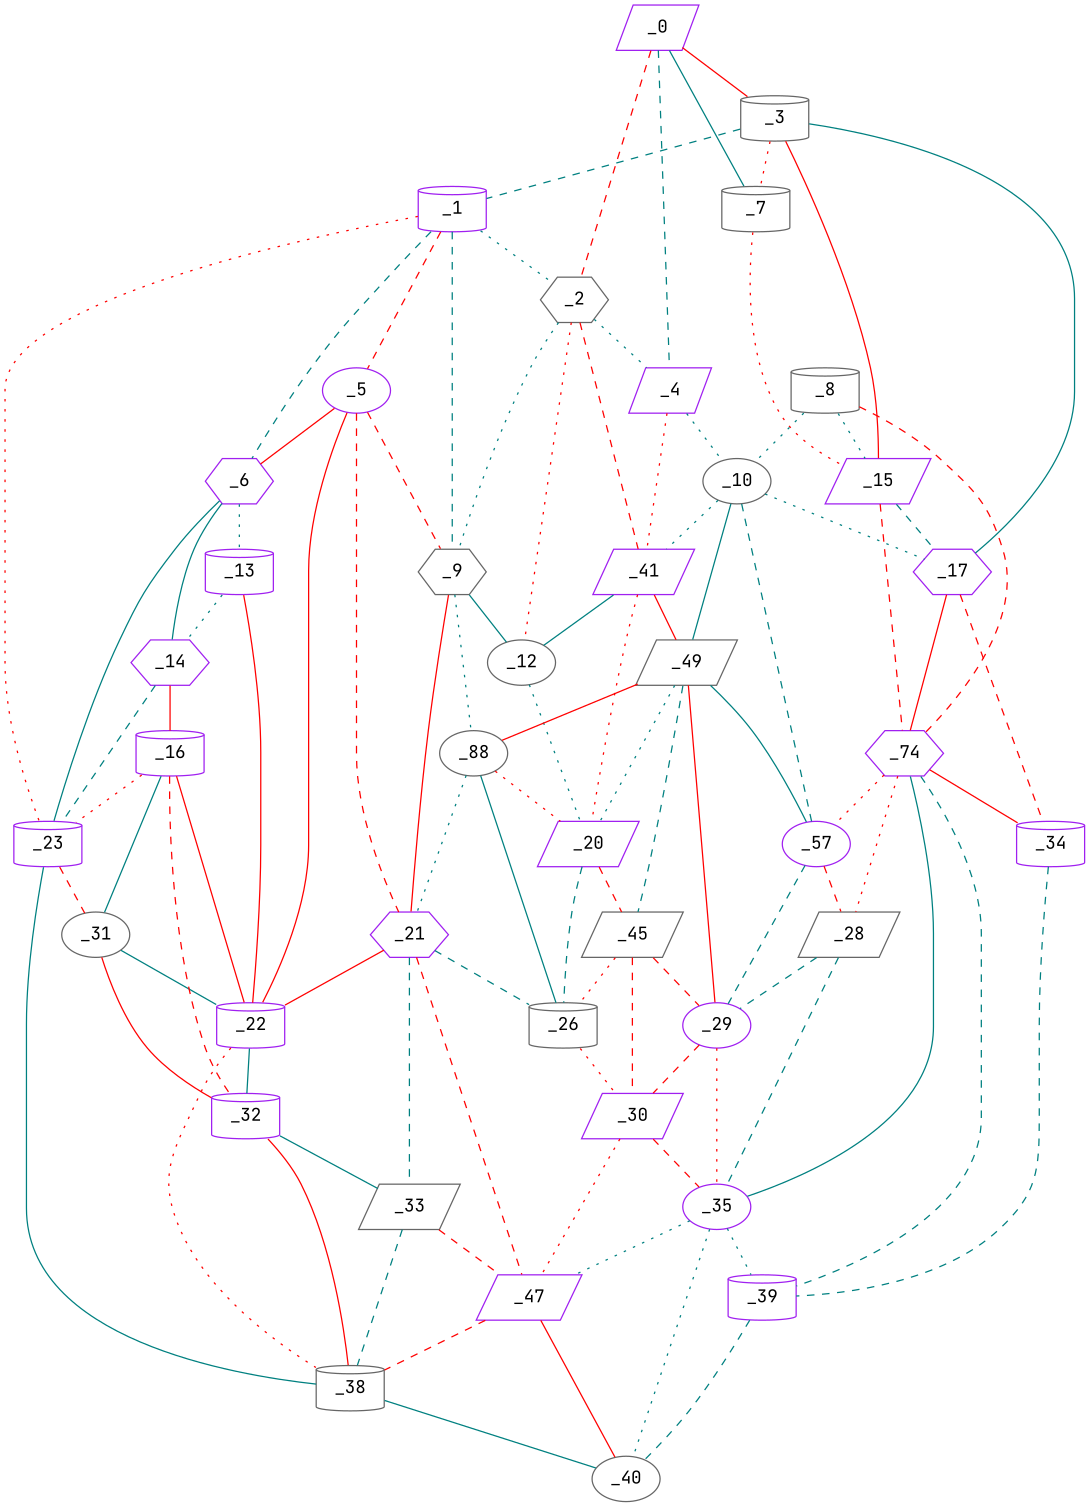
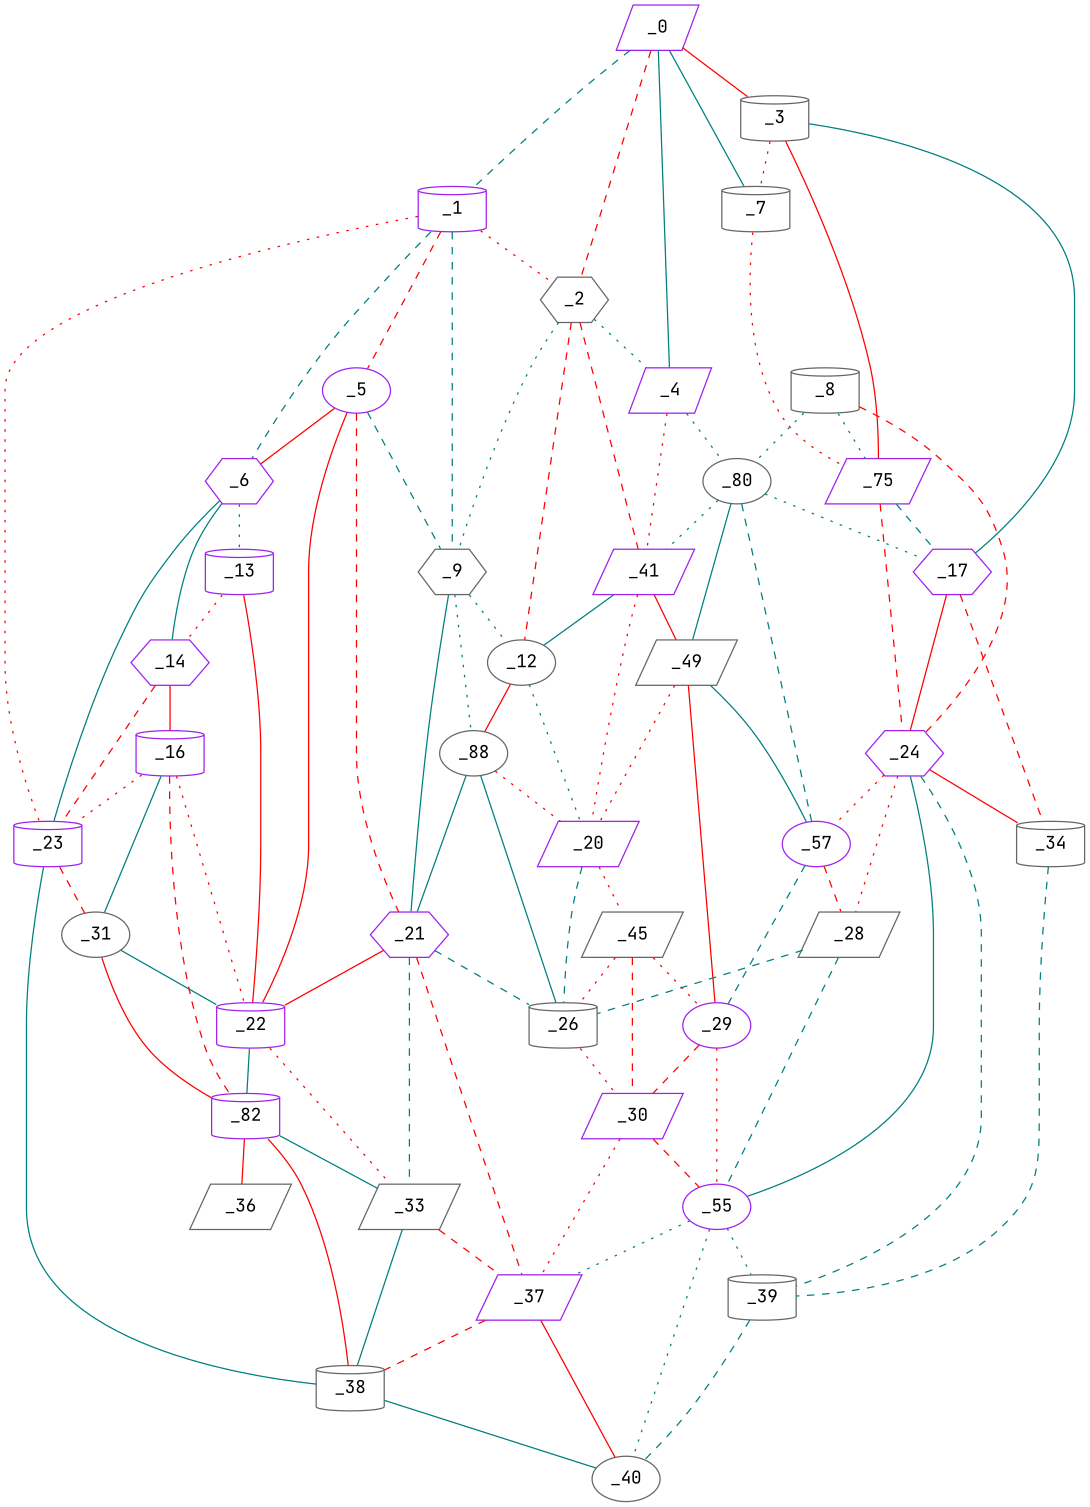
edge "_3" -- "_1": now "_0" -- "_1"
edge "_0" -- "_4": style dashed -> solid
edge "_1" -- "_2": color teal -> red
edge "_5" -- "_9": color red -> teal
edge "_2" -- "_12": style dotted -> dashed
node "_10": label "_10" -> "_80"
node "_15": label "_15" -> "_75"
edge "_13" -- "_14": color teal -> red
edge "_9" -- "_12": style solid -> dotted
edge "_49" -- "_88": now "_12" -- "_88"
edge "_14" -- "_23": color teal -> red
edge "_9" -- "_21": color red -> teal
edge "_49" -- "_20": color teal -> red
node "_74": label "_74" -> "_24"
edge "_49" -- "_45": removed
edge "_88" -- "_21": style dotted -> solid
node "_34": color purple -> gray40
edge "_16" -- "_22": style solid -> dotted
edge "_20" -- "_45": style dashed -> dotted
edge "_45" -- "_29": style dashed -> dotted
edge "_28" -- "_29": now "_28" -- "_26"
node "_32": label "_32" -> "_82"
node "_36": added
node "_35": label "_35" -> "_55"
edge "_22" -- "_38": now "_22" -- "_33"
edge "_33" -- "_38": style dashed -> solid
node "_47": label "_47" -> "_37"
node "_39": color purple -> gray40
